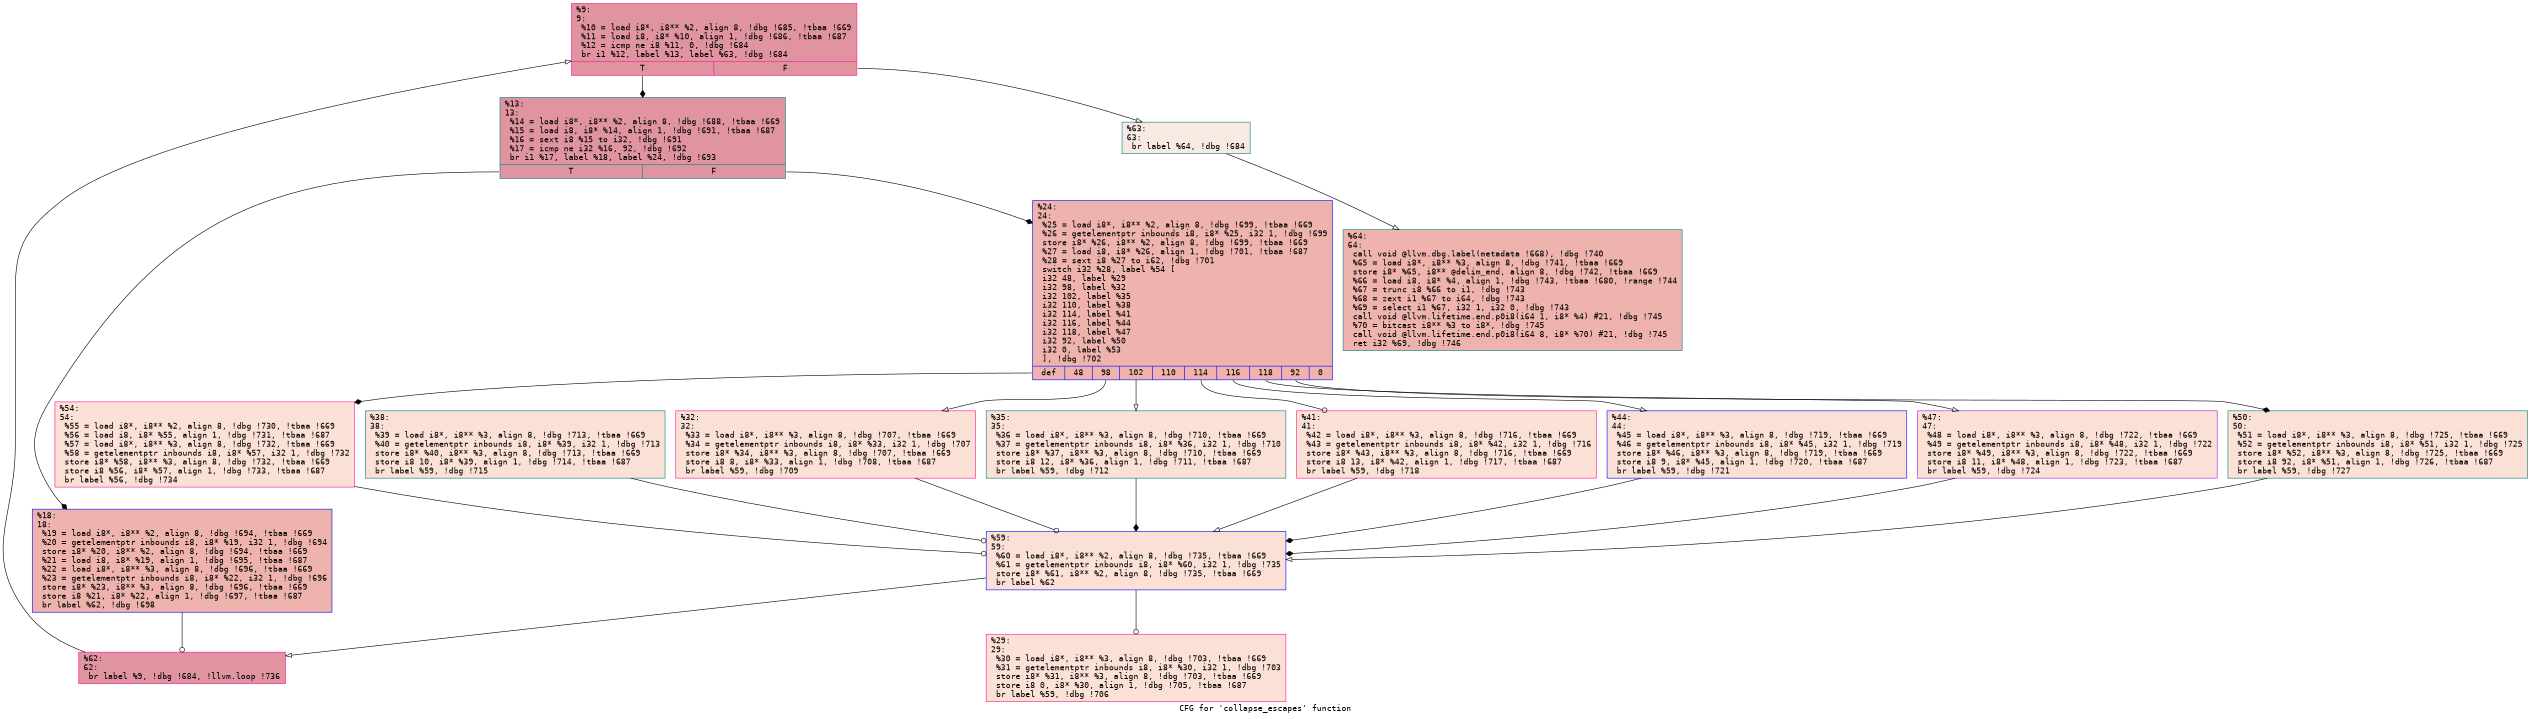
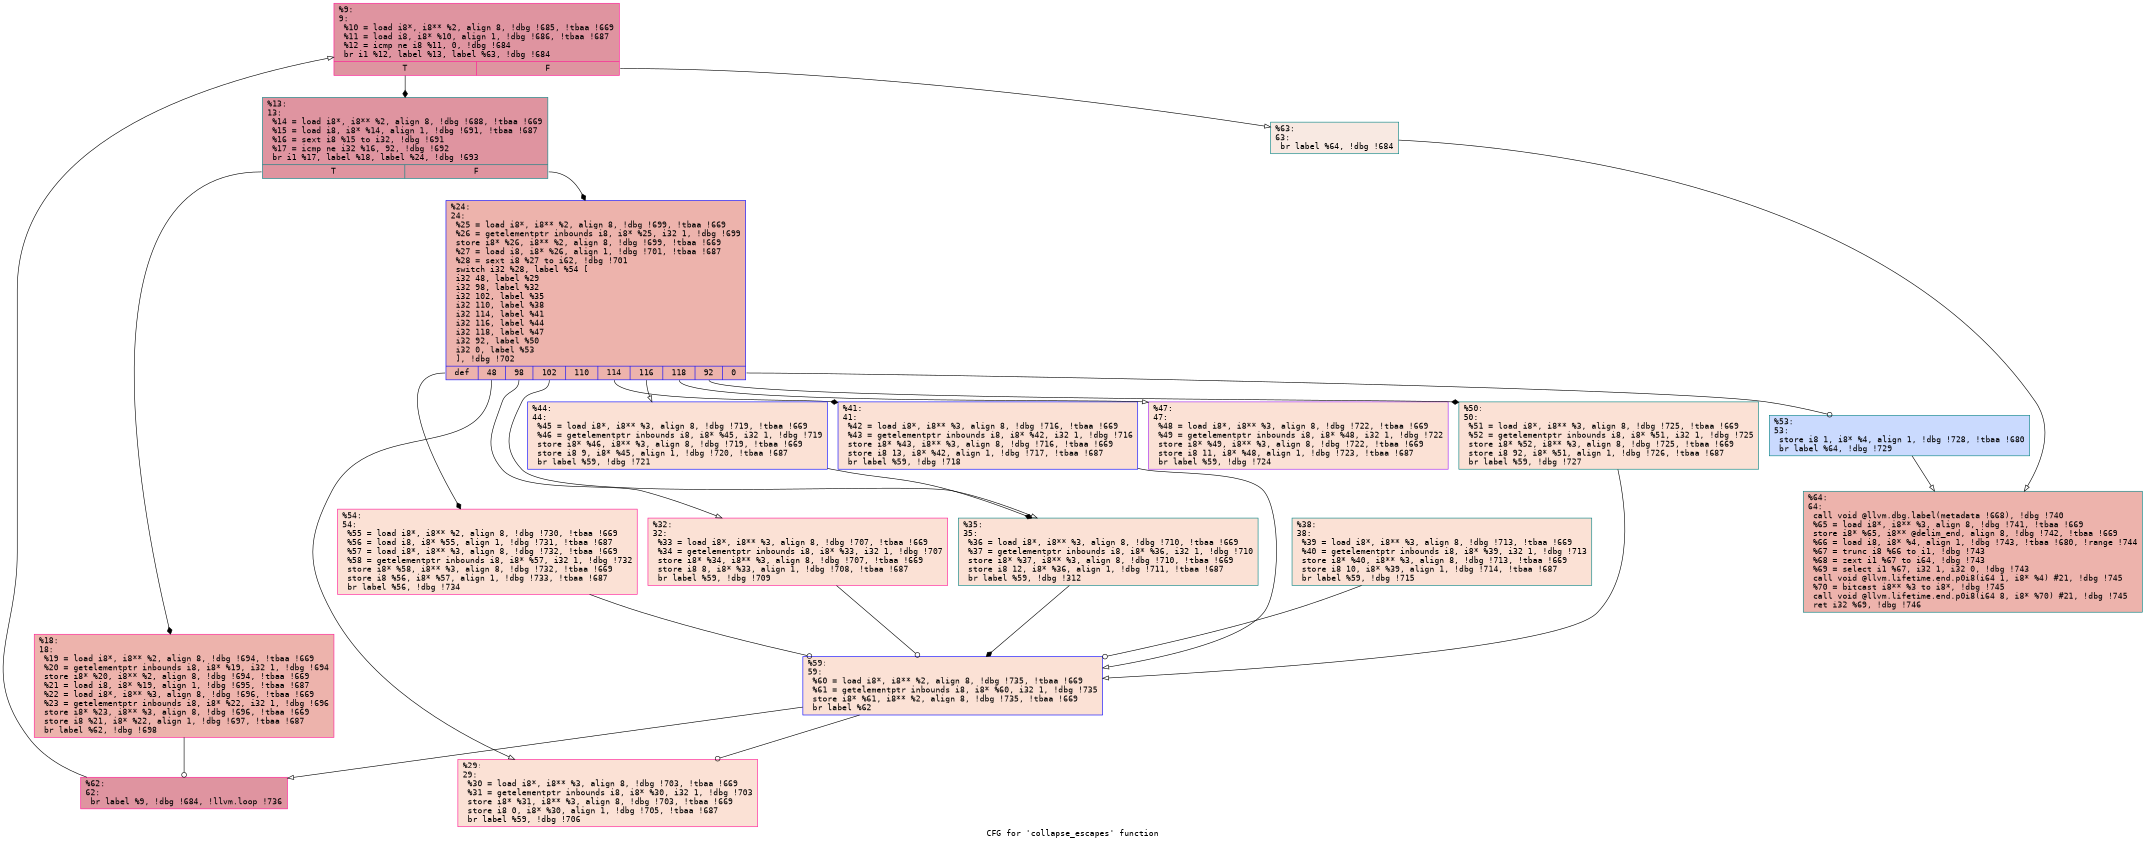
edge "%24:" -> "%41:": arrowhead odot -> diamond
node "%53:": added
node "%41:": color deeppink -> blue
node "%35:": text "br label %59, !dbg !712" -> "br label %59, !dbg !312"
edge "%44:" -> "%59:": now "%44:" -> "%35:"
edge "%47:" -> "%59:": removed
node "%18:": color blue -> deeppink
edge "%24:" -> "%29:": added
